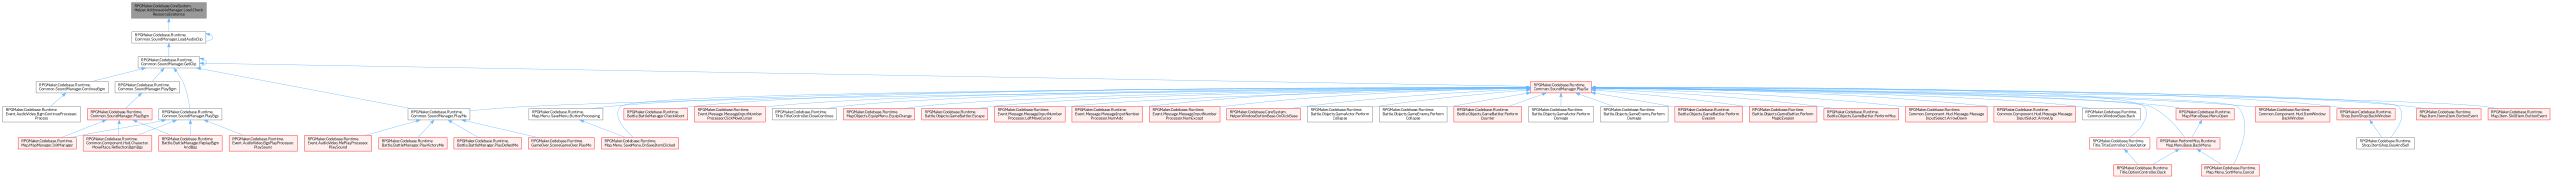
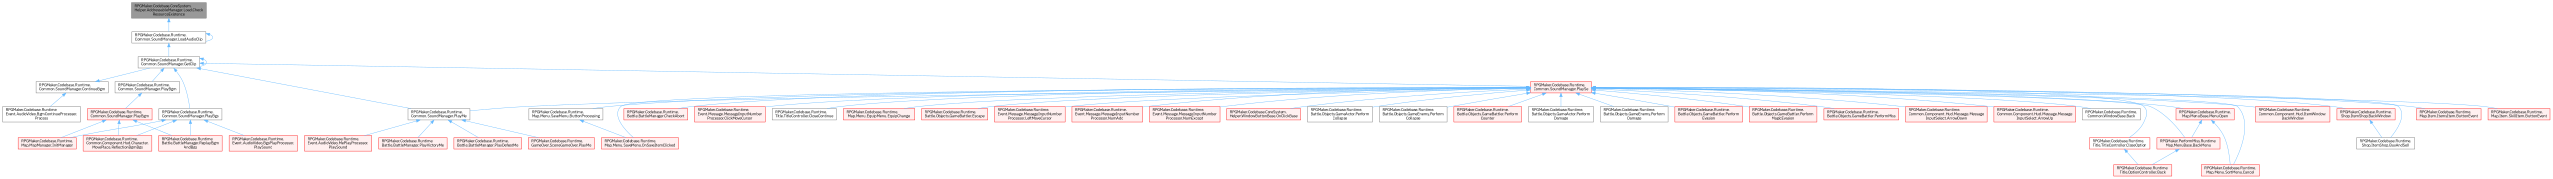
edge "RPGMaker.Codebase.Runtime. Common.SoundManager.ContinueBgm" -> "RPGMaker.Codebase.Runtime. Common.SoundManager.GetClip": reversed
node "RPGMaker.Codebase.Runtime. Map.Objects.EquipMenu.EquipChange": label "RPGMaker.Codebase.Runtime. Map.Objects.EquipMenu.EquipChange" -> "RPGMaker.Codebase.Runtime. Map.Menu.EquipMenu.EquipChange"
edge "RPGMaker.Codebase.Runtime. Map.Menu.SortMenu.Cancel" -> "RPGMaker.PerformMiss.Runtime. Map.MenuBase.BackMenu": now "RPGMaker.Codebase.Runtime. Map.Menu.SortMenu.Cancel" -> "RPGMaker.Codebase.Runtime. Map.MenuBase.MenuOpen"
